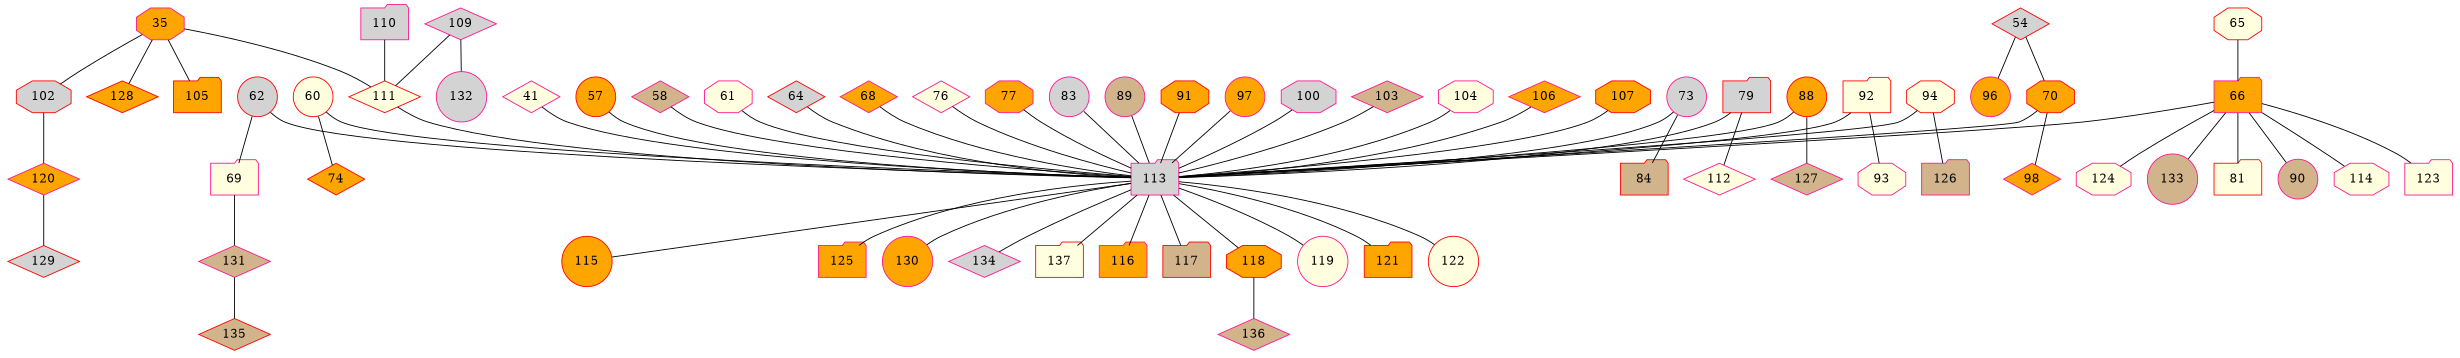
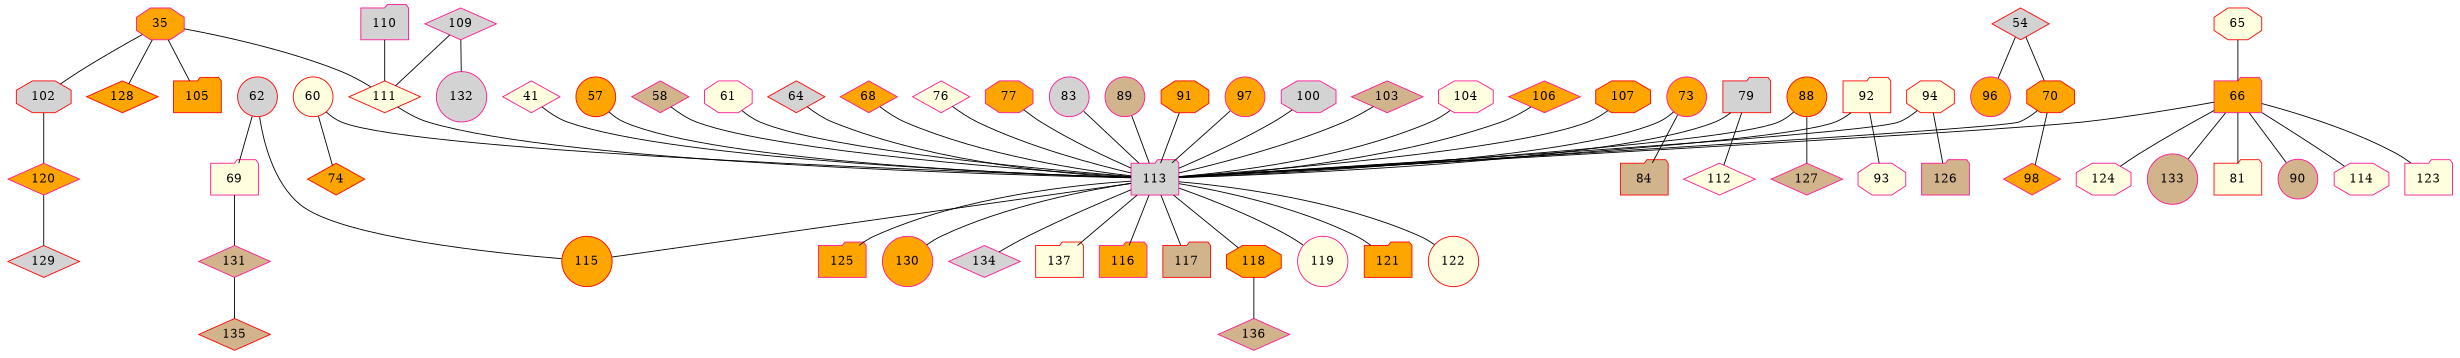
node "73": fillcolor lightgrey -> orange
edge "62" -- "113": now "62" -- "115"
